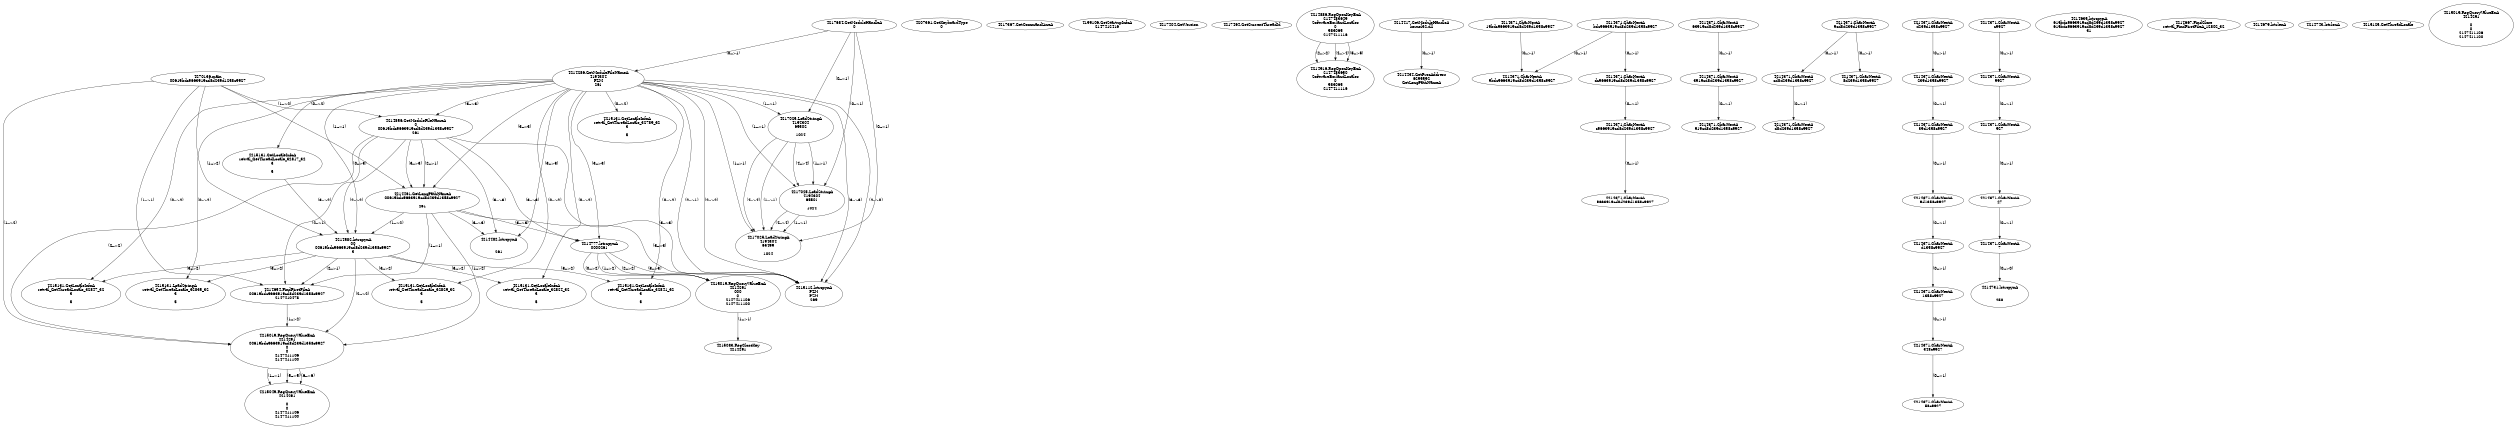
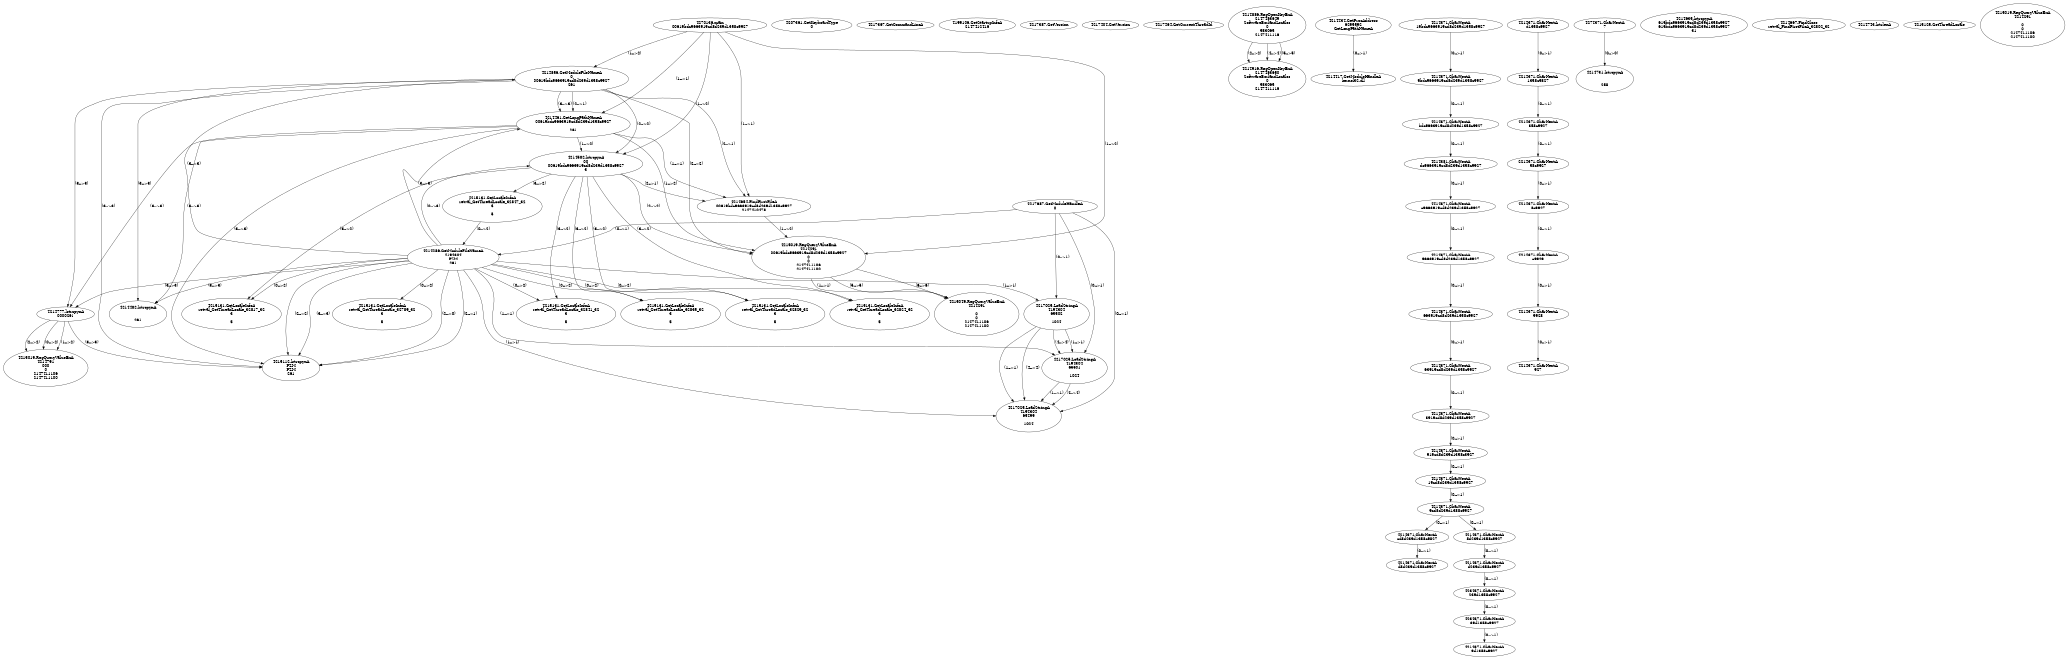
node "4217684.GetModuleHandleA 0": label "4217684.GetModuleHandleA 0" -> "4217687.GetModuleHandleA 0"
node "4217387.GetVersion": added
node "4214371.CharNextA 9cd8d239d1358c9927": label "4214371.CharNextA 9cd8d239d1358c9927" -> "4214371.CharNextA 9cd8d239d1388c9927"
node "4214371.CharNextA c9927": label "4214371.CharNextA c9927" -> "4214371.CharNextA c9929"
node "4214667.FindClose retval_FindFirstFileA_12802_32": label "4214667.FindClose retval_FindFirstFileA_12802_32" -> "4214667.FindClose retval_FindFirstFileA_32802_32"
node "4214679.lstrlenA": removed
edge "4214417.GetModuleHandleA kernel32.dll" -> "4214434.GetProcAddress 6295592 GetLongPathNameA": reversed
edge "4214371.CharNextA bdc9663919cd8d239d1358c9927" -> "4214371.CharNextA 9bdc9663919cd8d239d1358c9927": reversed
node "4270136.main 00619bdc9663919cd8d239d1258c9927": label "4270136.main 00619bdc9663919cd8d239d1258c9927" -> "4270136.main 00619bdc9663919cd8d239d1358c9927"
node "4214371.CharNextA dc9663919cd8d239d1358c9927": label "4214371.CharNextA dc9663919cd8d239d1358c9927" -> "4214381.CharNextA dc9663919cd8d239d1358c9927"
node "4214371.CharNextA cd8d239d1358c9927": label "4214371.CharNextA cd8d239d1358c9927" -> "4214371.CharNextA cd8d239d1358c9827"
node "4214371.CharNextA 239d1358c9927": label "4214371.CharNextA 239d1358c9927" -> "4234371.CharNextA 239d1358c9927"
node "4214371.CharNextA 9927": label "4214371.CharNextA 9927" -> "4214371.CharNextA 9928"
edge "4214286.GetModuleFileNameA 4194304 PZM 261" -> "4215131.GetLocaleInfoA retval_GetThreadLocale_32847_32 3 5": reversed
node "4214371.CharNextA c9663919cd8d239d1358c9927": label "4214371.CharNextA c9663919cd8d239d1358c9927" -> "4414371.CharNextA c9663919cd8d239d1358c9927"
node "4214371.CharNextA 919cd8d239d1358c9927": label "4214371.CharNextA 919cd8d239d1358c9927" -> "4214371.CharNextA 919cd8d239d1358c3927"
node "4214371.CharNextA 39d1358c9927": label "4214371.CharNextA 39d1358c9927" -> "4234371.CharNextA 39d1358c9927"
node "4214371.CharNextA 27": removed
node "4214371.CharNextA 8c9927": added
edge "4215131.GetLocaleInfoA retval_GetThreadLocale_32817_32 3 5" -> "4214582.lstrcpynA 00 00619bdc9663919cd8d239d1358c9927 3": reversed
edge "4214371.CharNextA 9d1358c9927" -> "4214371.CharNextA d1358c9927": removed, label "(0-->1)"
node "4214371.CharNextA 7": label "4214371.CharNextA 7" -> "4274371.CharNextA 7"
node "4215131.LoadStringA retval_GetThreadLocale_32835_32 3 5": label "4215131.LoadStringA retval_GetThreadLocale_32835_32 3 5" -> "4215131.GetLocaleInfoA retval_GetThreadLocale_32835_32 3 5"
node "4215019.RegQueryValueExA 4214291 000 0 2147411106 2147411100": label "4215019.RegQueryValueExA 4214291 000 0 2147411106 2147411100" -> "4215019.RegQueryValueExA 4214791 000 0 2147411106 2147411100"
node "4215112.lstrcpynA PZM PZM 269": label "4215112.lstrcpynA PZM PZM 269" -> "4215112.lstrcpynA PZM PZM 261"
node "4214371.CharNextA 1358c9927": label "4214371.CharNextA 1358c9927" -> "4214371.CharNextA 1358c9827"
node "4214371.CharNextA 663919cd8d239d1358c9927": added
node "4215083.RegCloseKey 4214291": removed
node "4214371.CharNextA 348c9927": label "4214371.CharNextA 348c9927" -> "4214371.CharNextA 358c9927"
node "4214371.CharNextA 58c9927": label "4214371.CharNextA 58c9927" -> "2214371.CharNextA 58c9927"
node "4214371.CharNextA 19cd8d239d1358c9927": added
edge "4214371.CharNextA 8d239d1358c9927" -> "4214371.CharNextA d239d1358c9927": added, label "(0-->1)"
